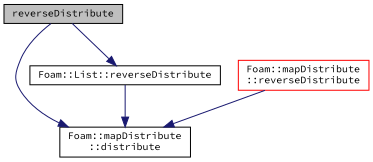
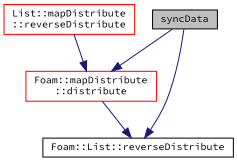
node "reverseDistribute": label "reverseDistribute" -> "syncData"
node "Foam::mapDistribute ::reverseDistribute": label "Foam::mapDistribute ::reverseDistribute" -> "List::mapDistribute ::reverseDistribute"
edge "Foam::List::reverseDistribute" -> "Foam::mapDistribute ::distribute": reversed
node "Foam::mapDistribute ::distribute": color black -> red
